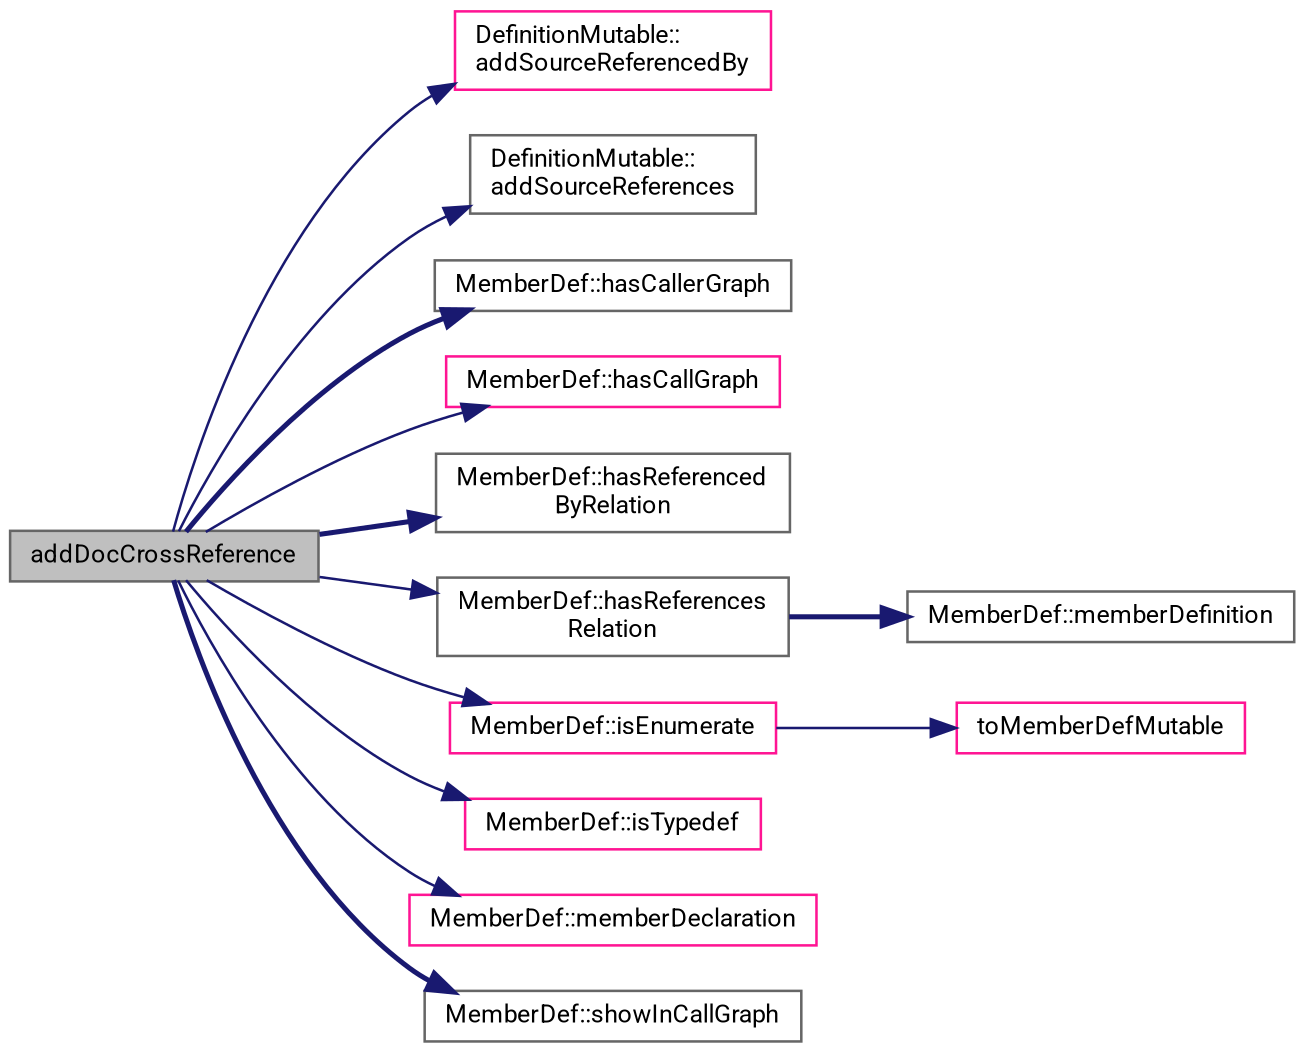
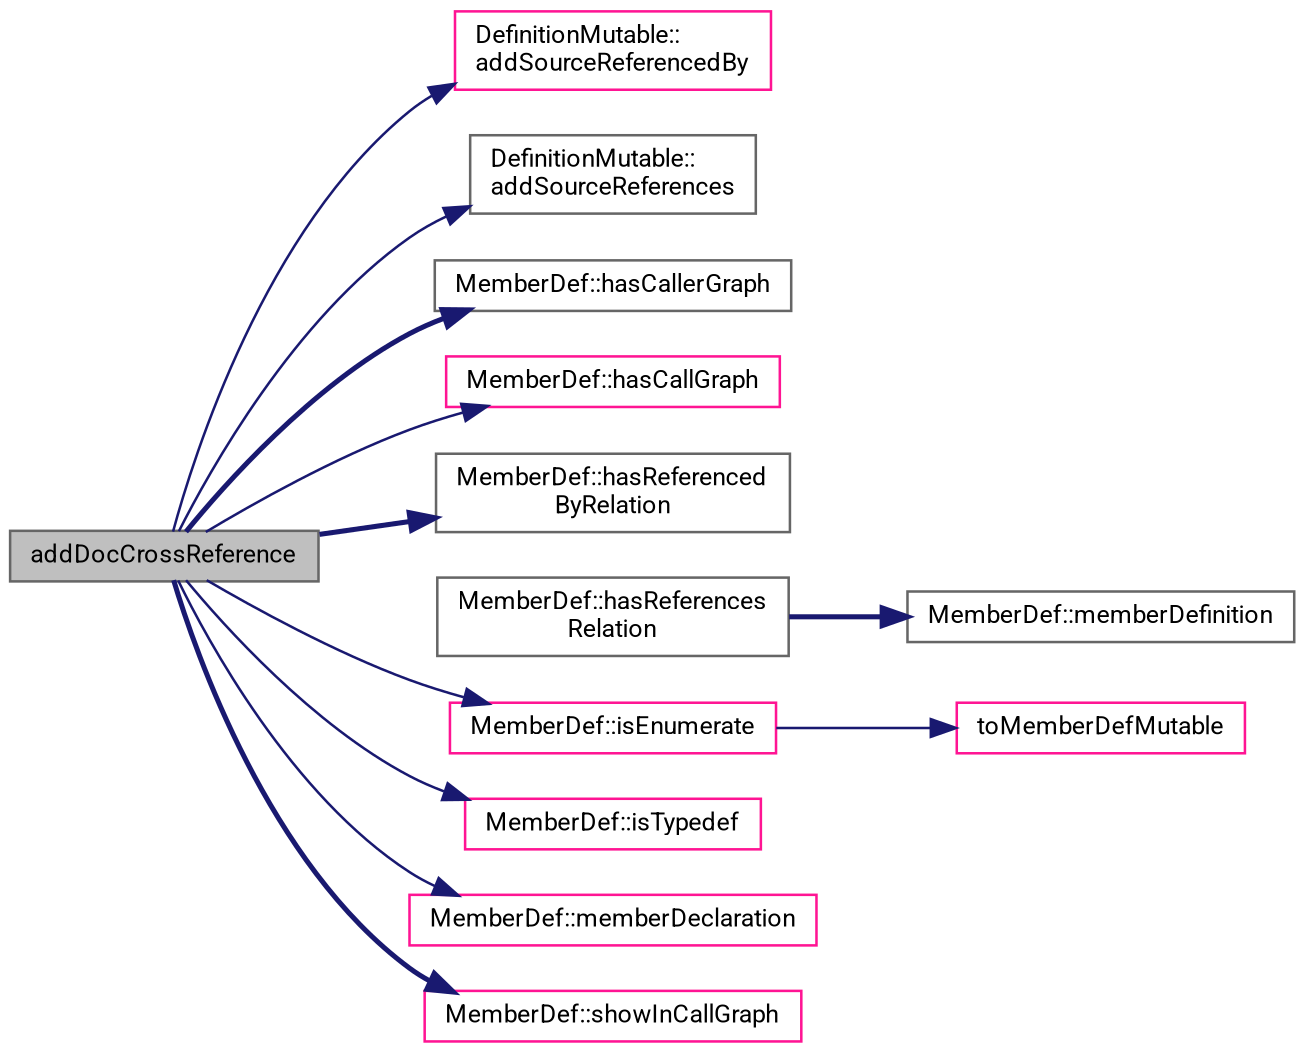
edge "addDocCrossReference" -> "MemberDef::hasReferences Relation": removed
node "MemberDef::showInCallGraph": color gray40 -> deeppink
